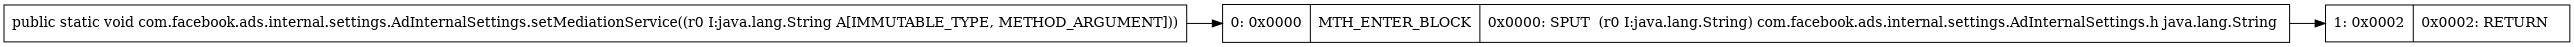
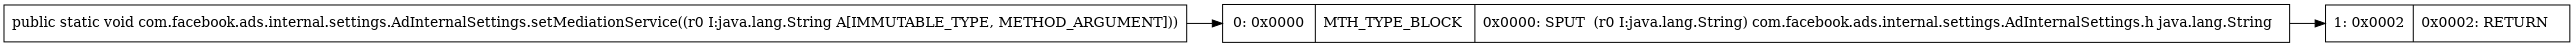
node "0: 0x0000": text "MTH_ENTER_BLOCK" -> "MTH_TYPE_BLOCK"
